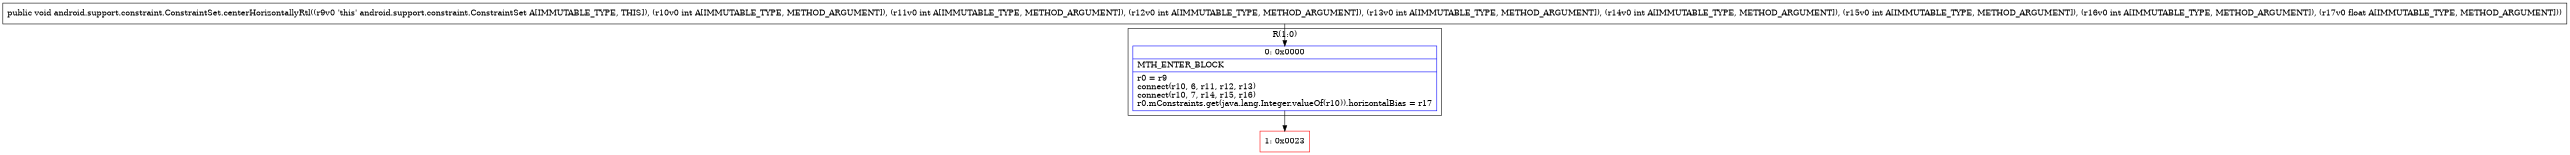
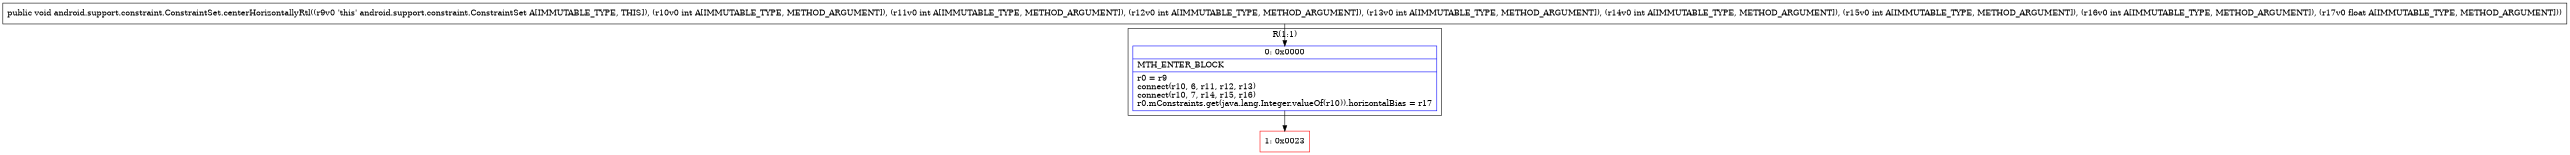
cluster "R(1:0)": label "R(1:0)" -> "R(1:1)"
